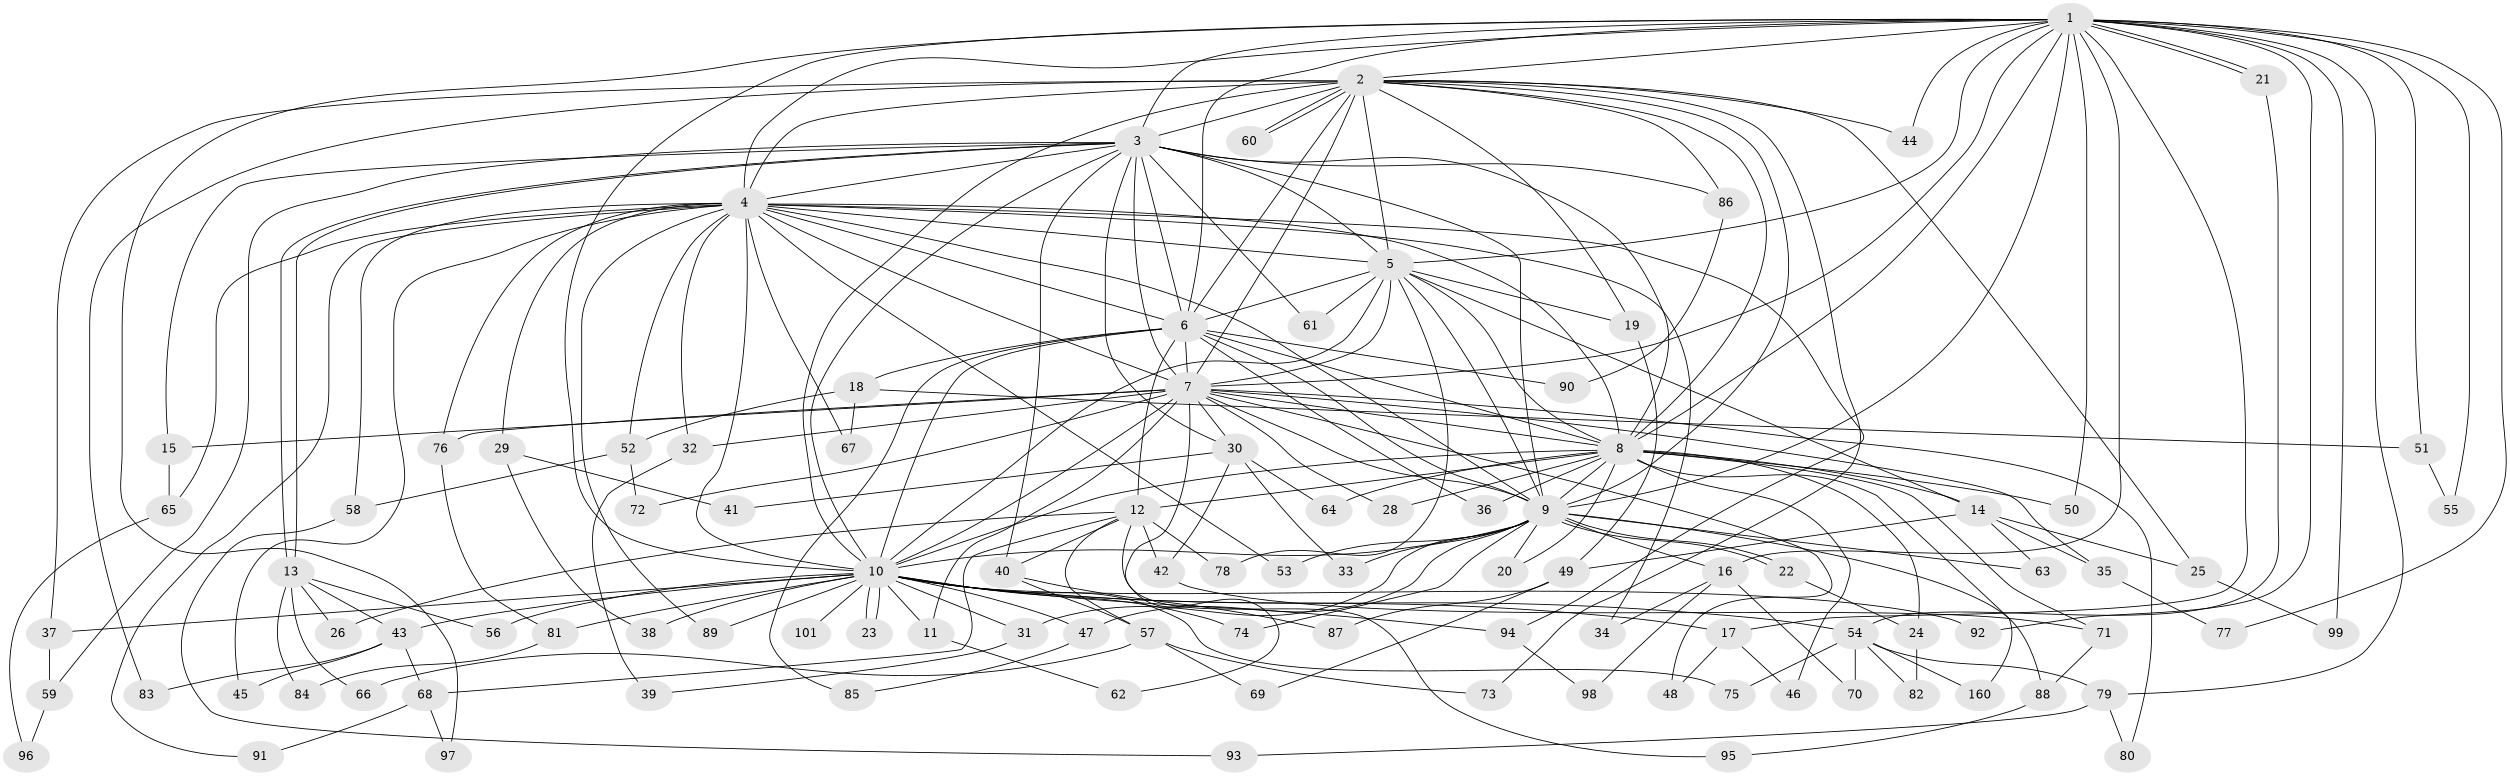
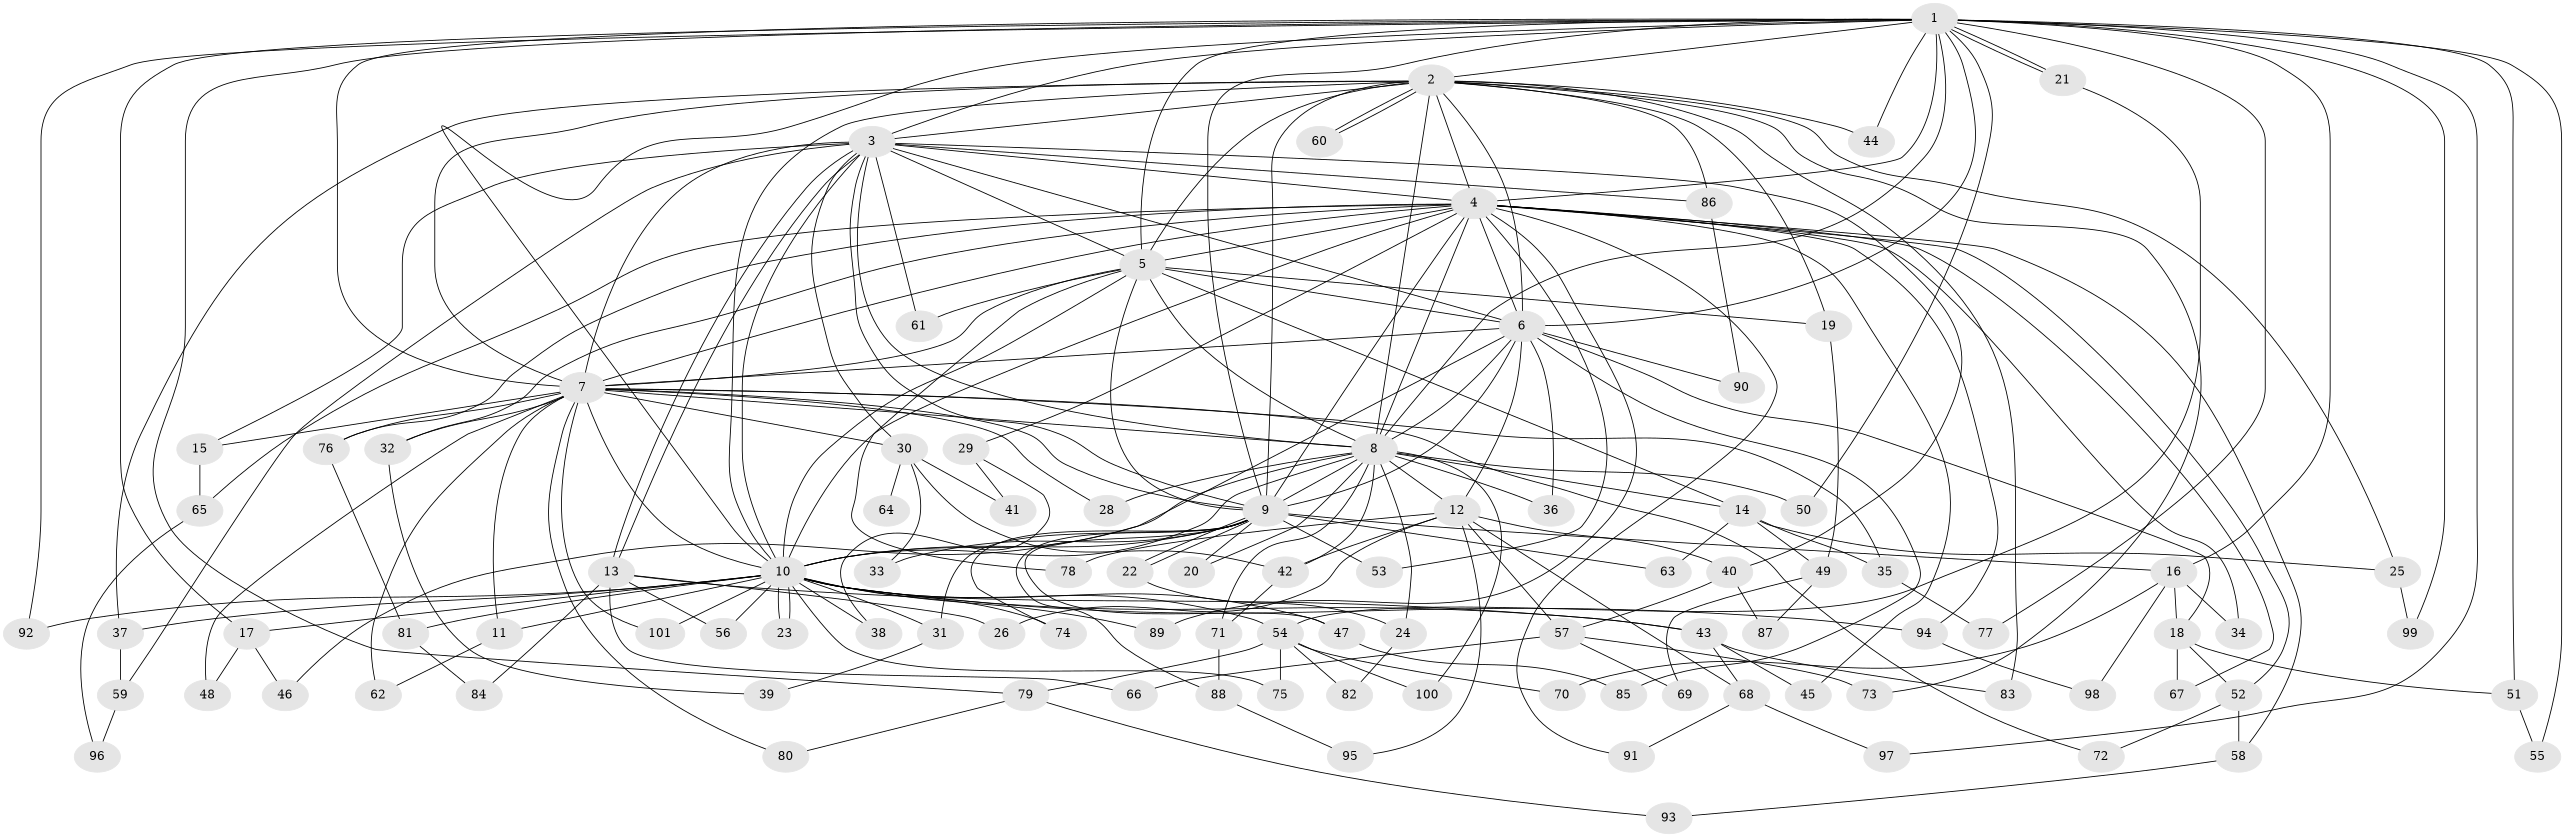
edge "8" -- "64": now "8" -- "42"
edge "7" -- "101": added
edge "16" -- "18": added
node "160": label "160" -> "100"
